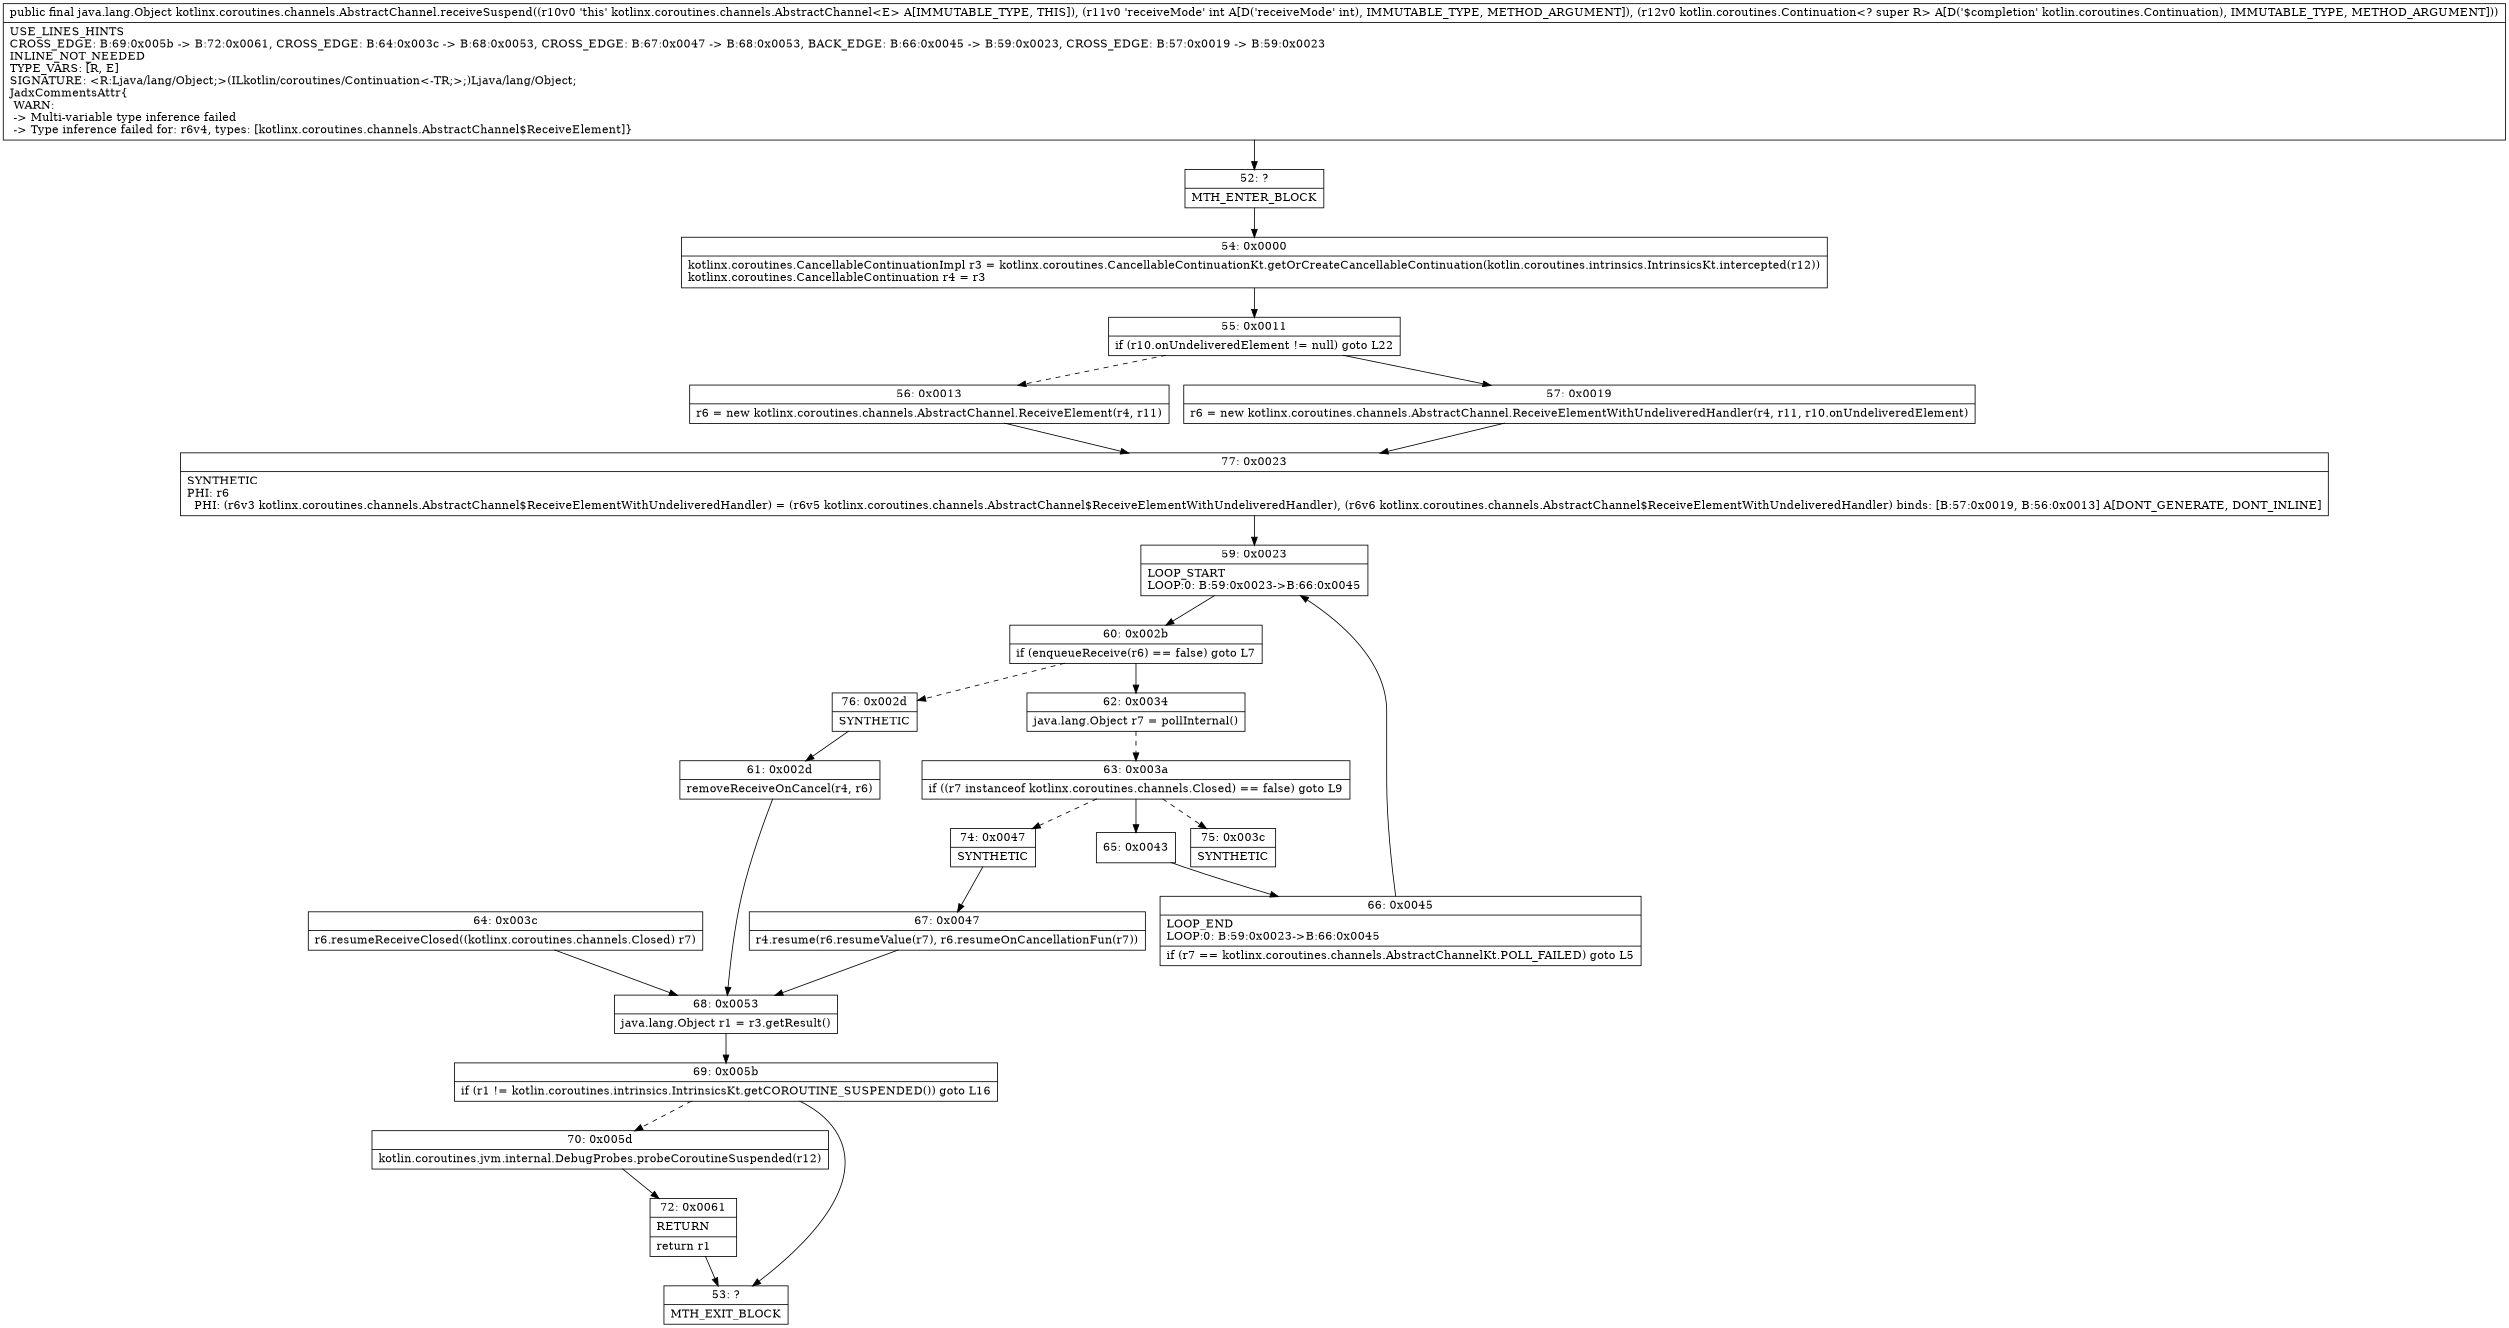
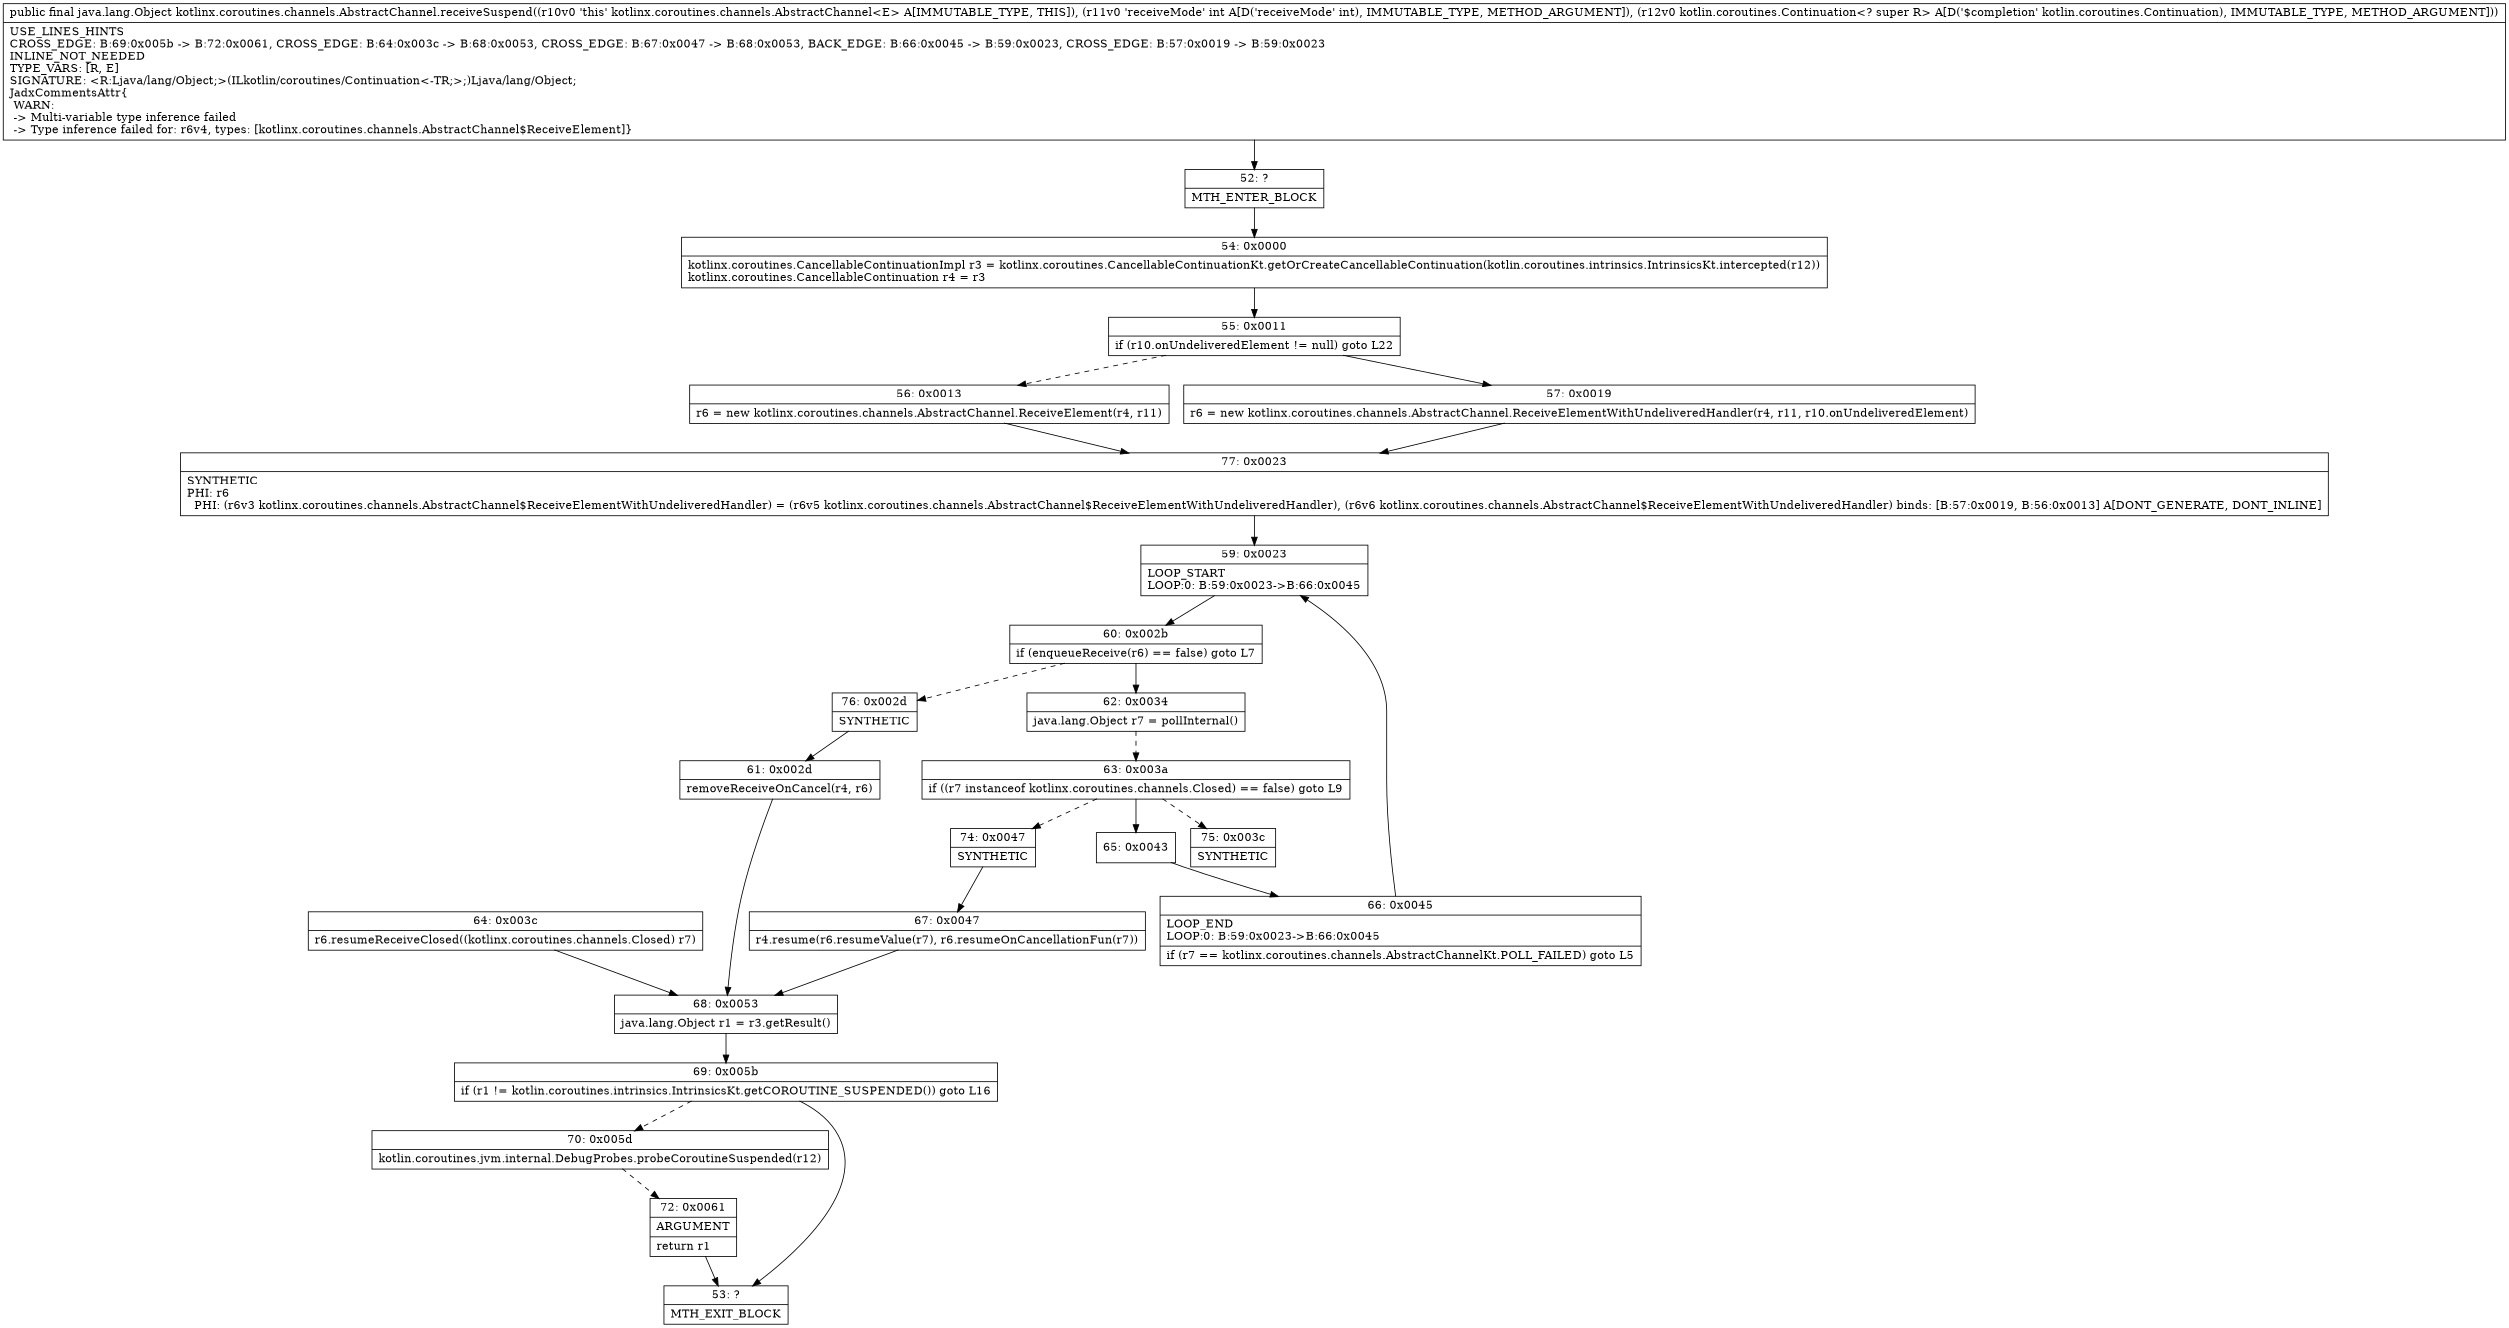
edge "70: 0x005d" -> "72: 0x0061": style solid -> dashed
node "72: 0x0061": text "RETURN" -> "ARGUMENT"
